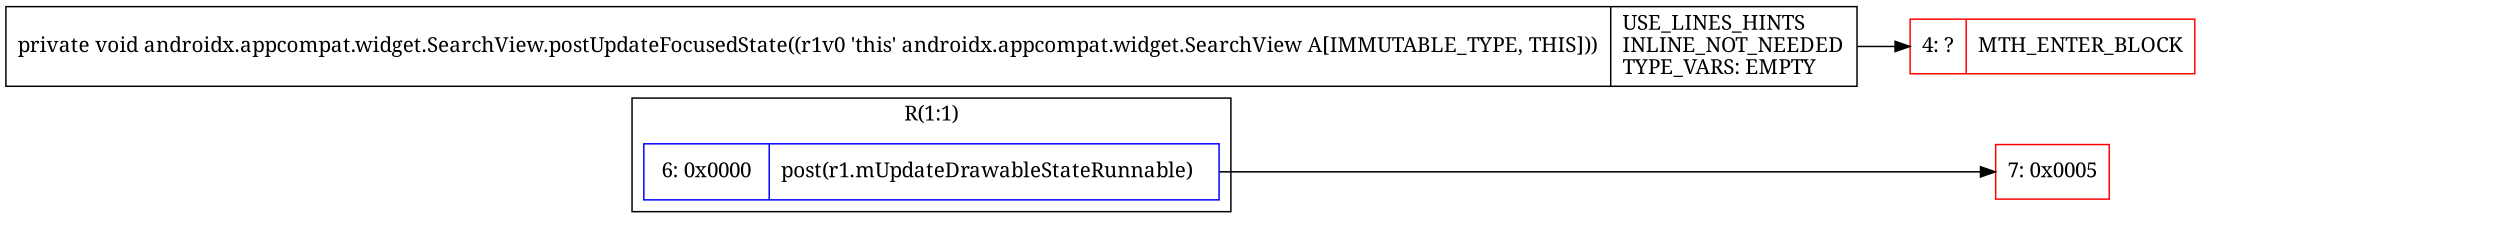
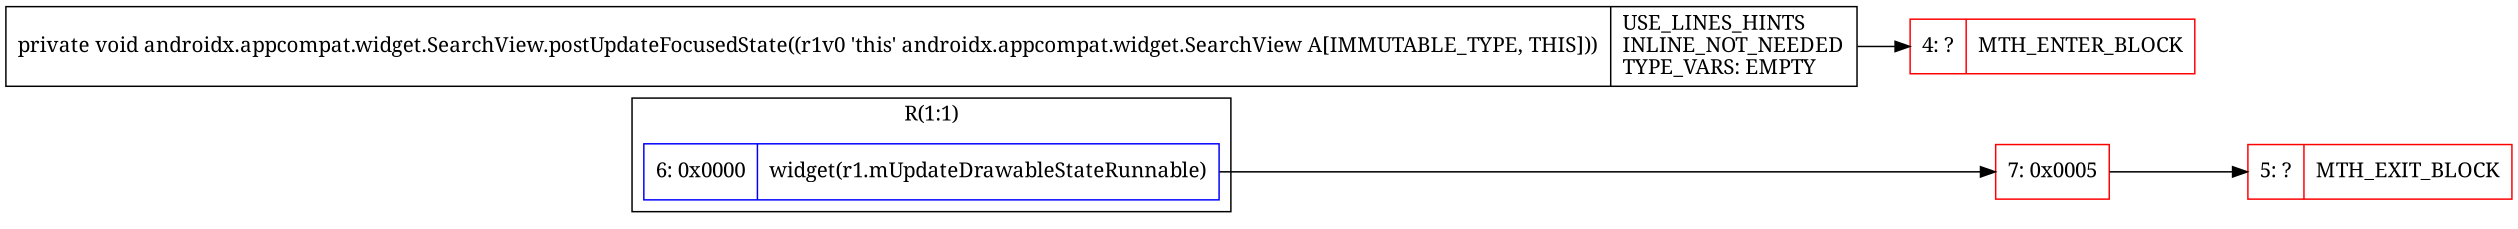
node "6: 0x0000": text "post(r1.mUpdateDrawableStateRunnable)" -> "widget(r1.mUpdateDrawableStateRunnable)"
node "5: ?": added
